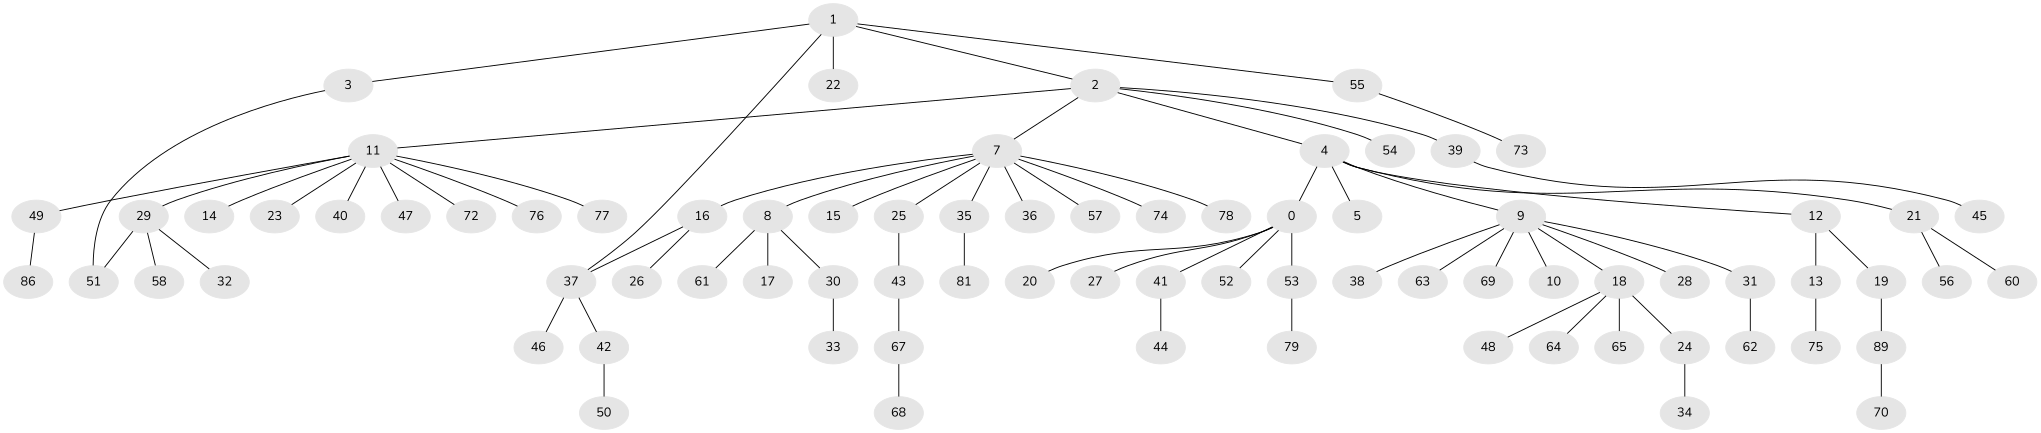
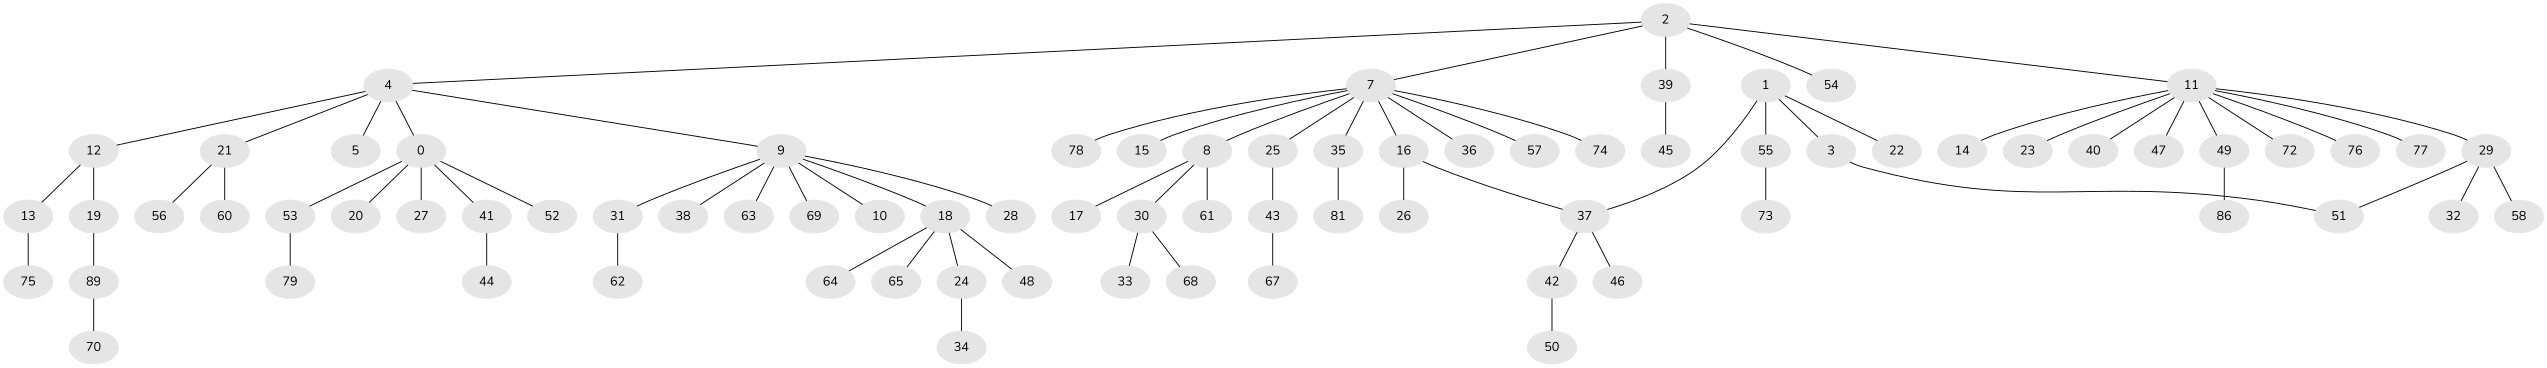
edge "1" -- "2": removed
edge "67" -- "68": now "30" -- "68"
